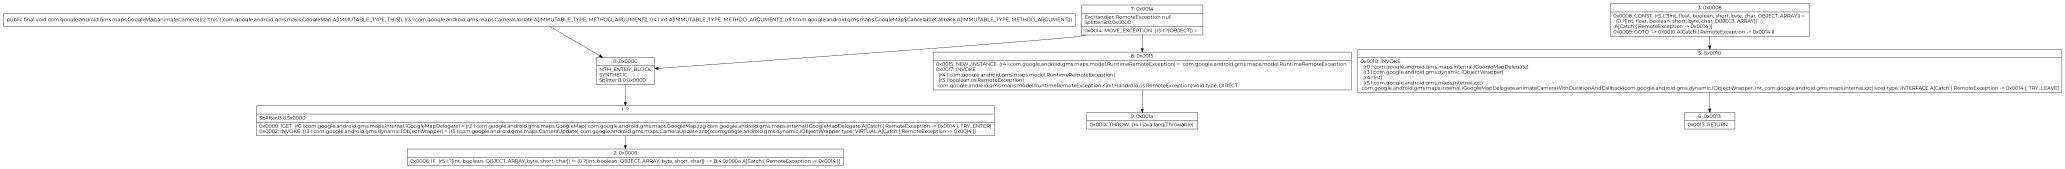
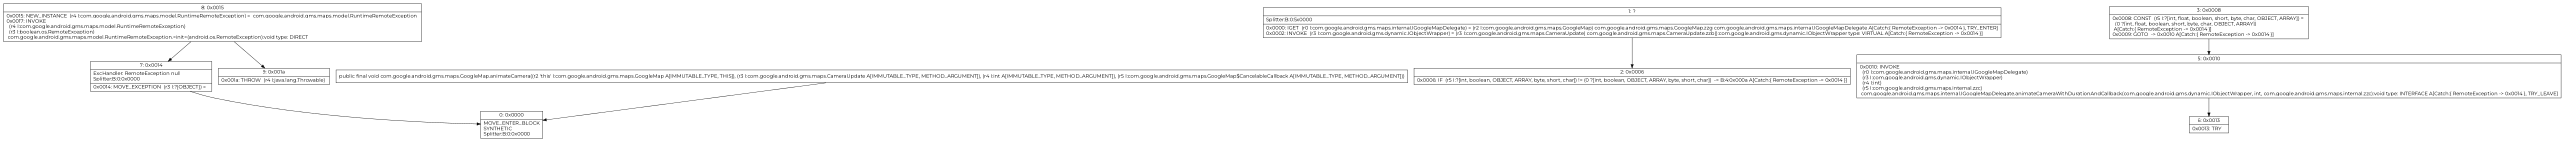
edge "7: 0x0014" -> "8: 0x0015": reversed
node "0: 0x0000": text "MTH_ENTER_BLOCK" -> "MOVE_ENTER_BLOCK"
edge "0: 0x0000" -> "1: ?": removed
node "6: 0x0013": text "0x0013: RETURN" -> "0x0013: TRY"
